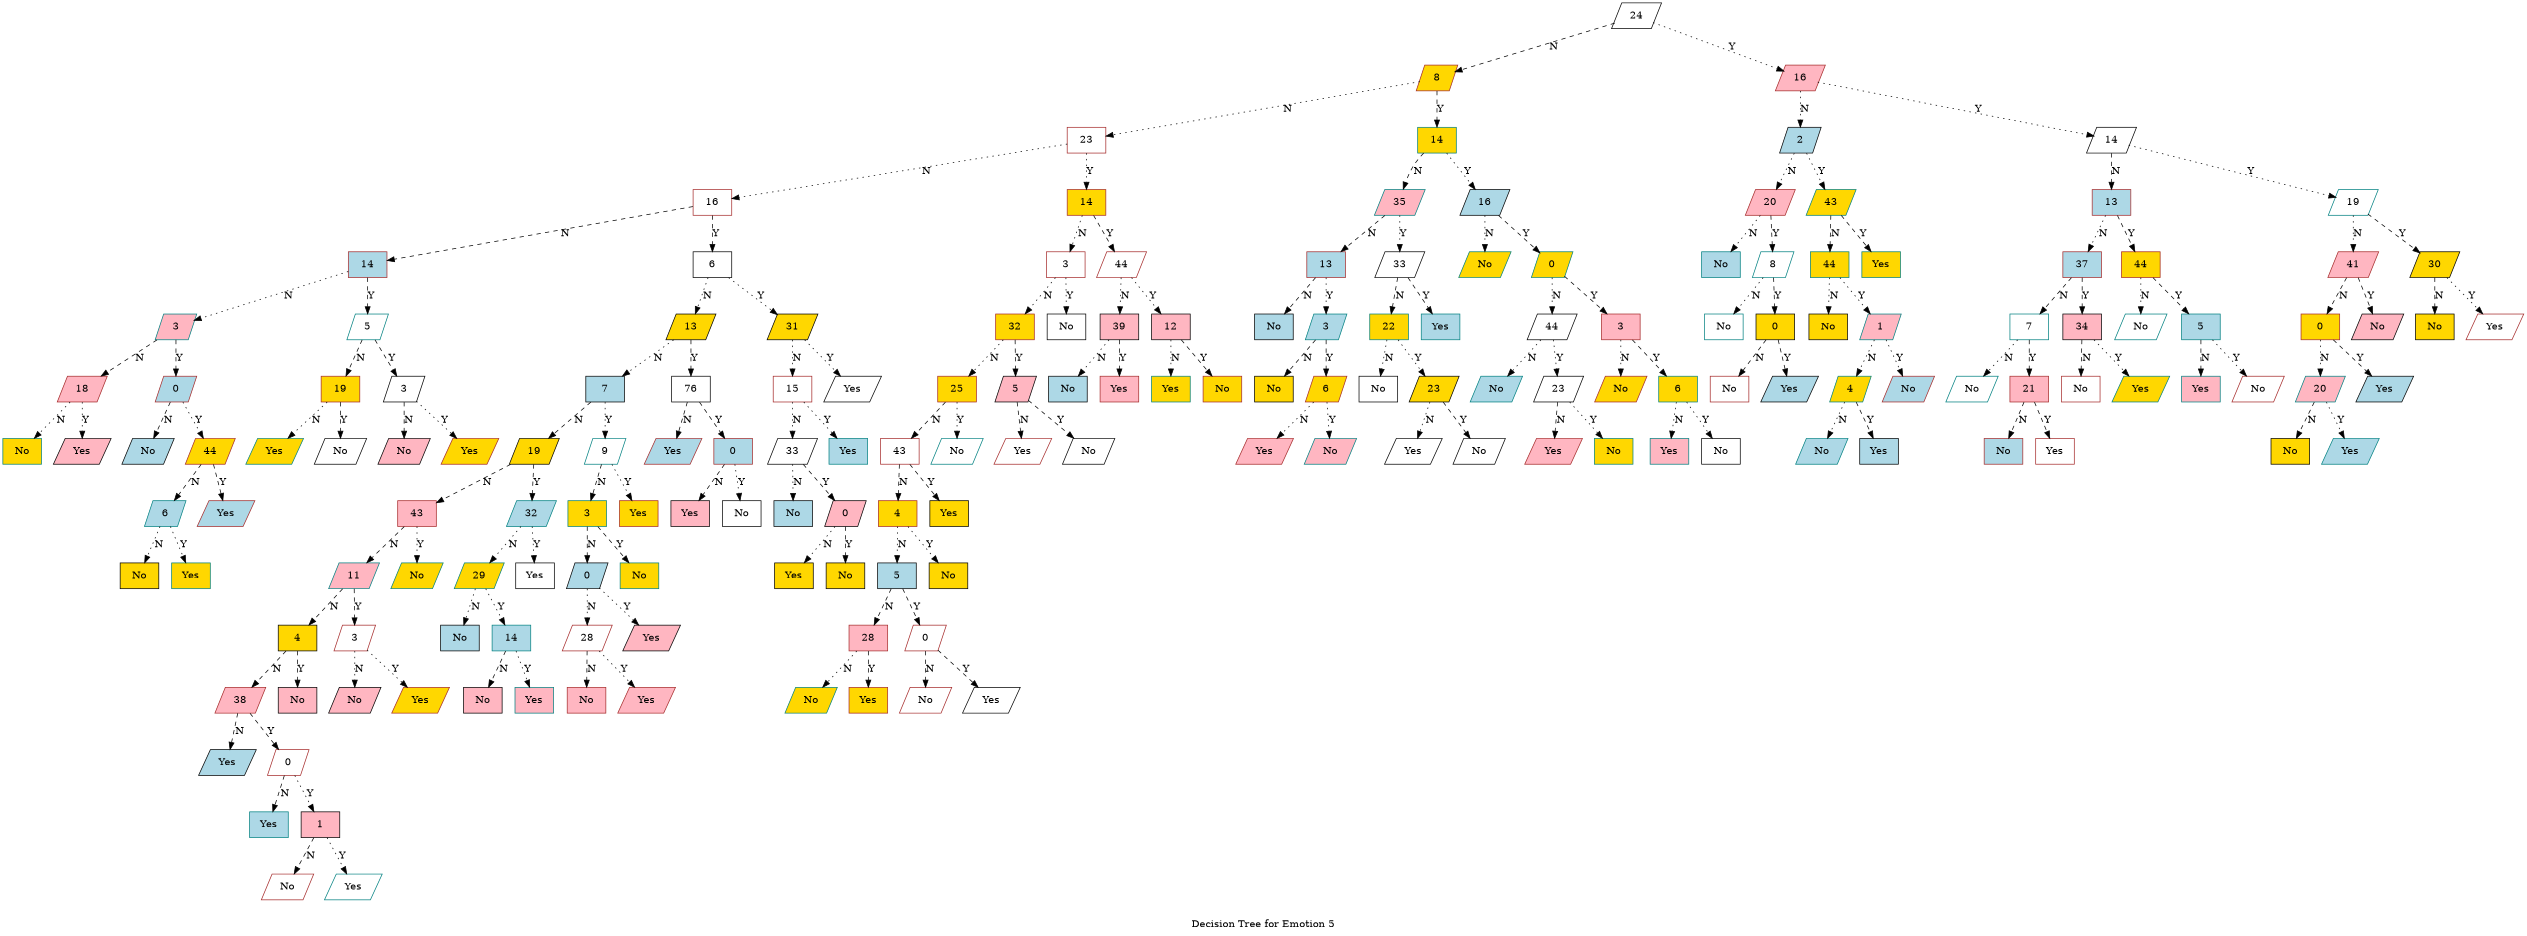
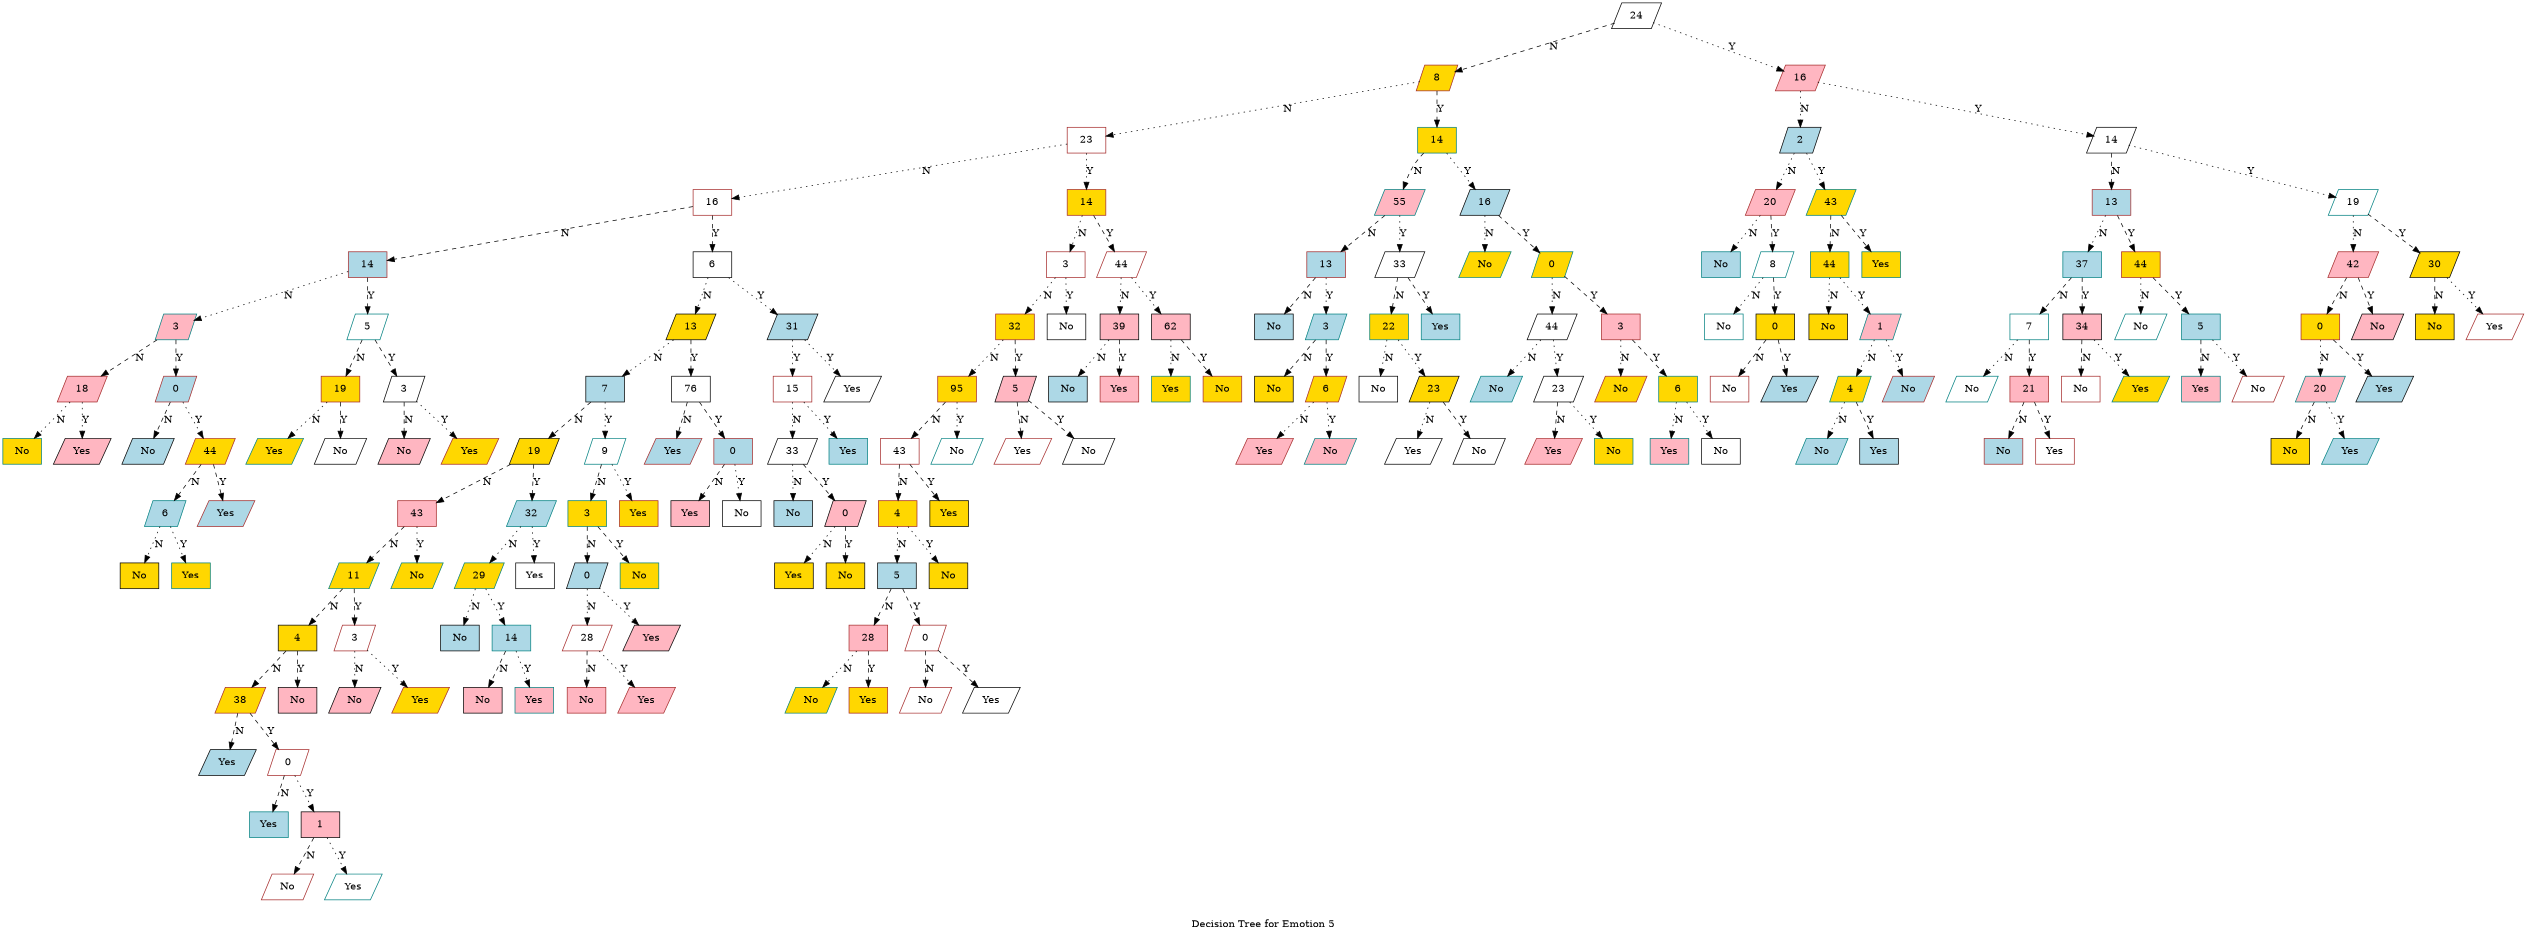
node "35": label "35" -> "55"
node "37": color brown -> teal
node "41": label "41" -> "42"
node "31": fillcolor gold -> lightblue
node "12": label "12" -> "62"
edge "31" -> "15": label "N" -> "Y"
node "25": label "25" -> "95"
node "11": fillcolor lightpink -> gold
node "38": fillcolor lightpink -> gold
